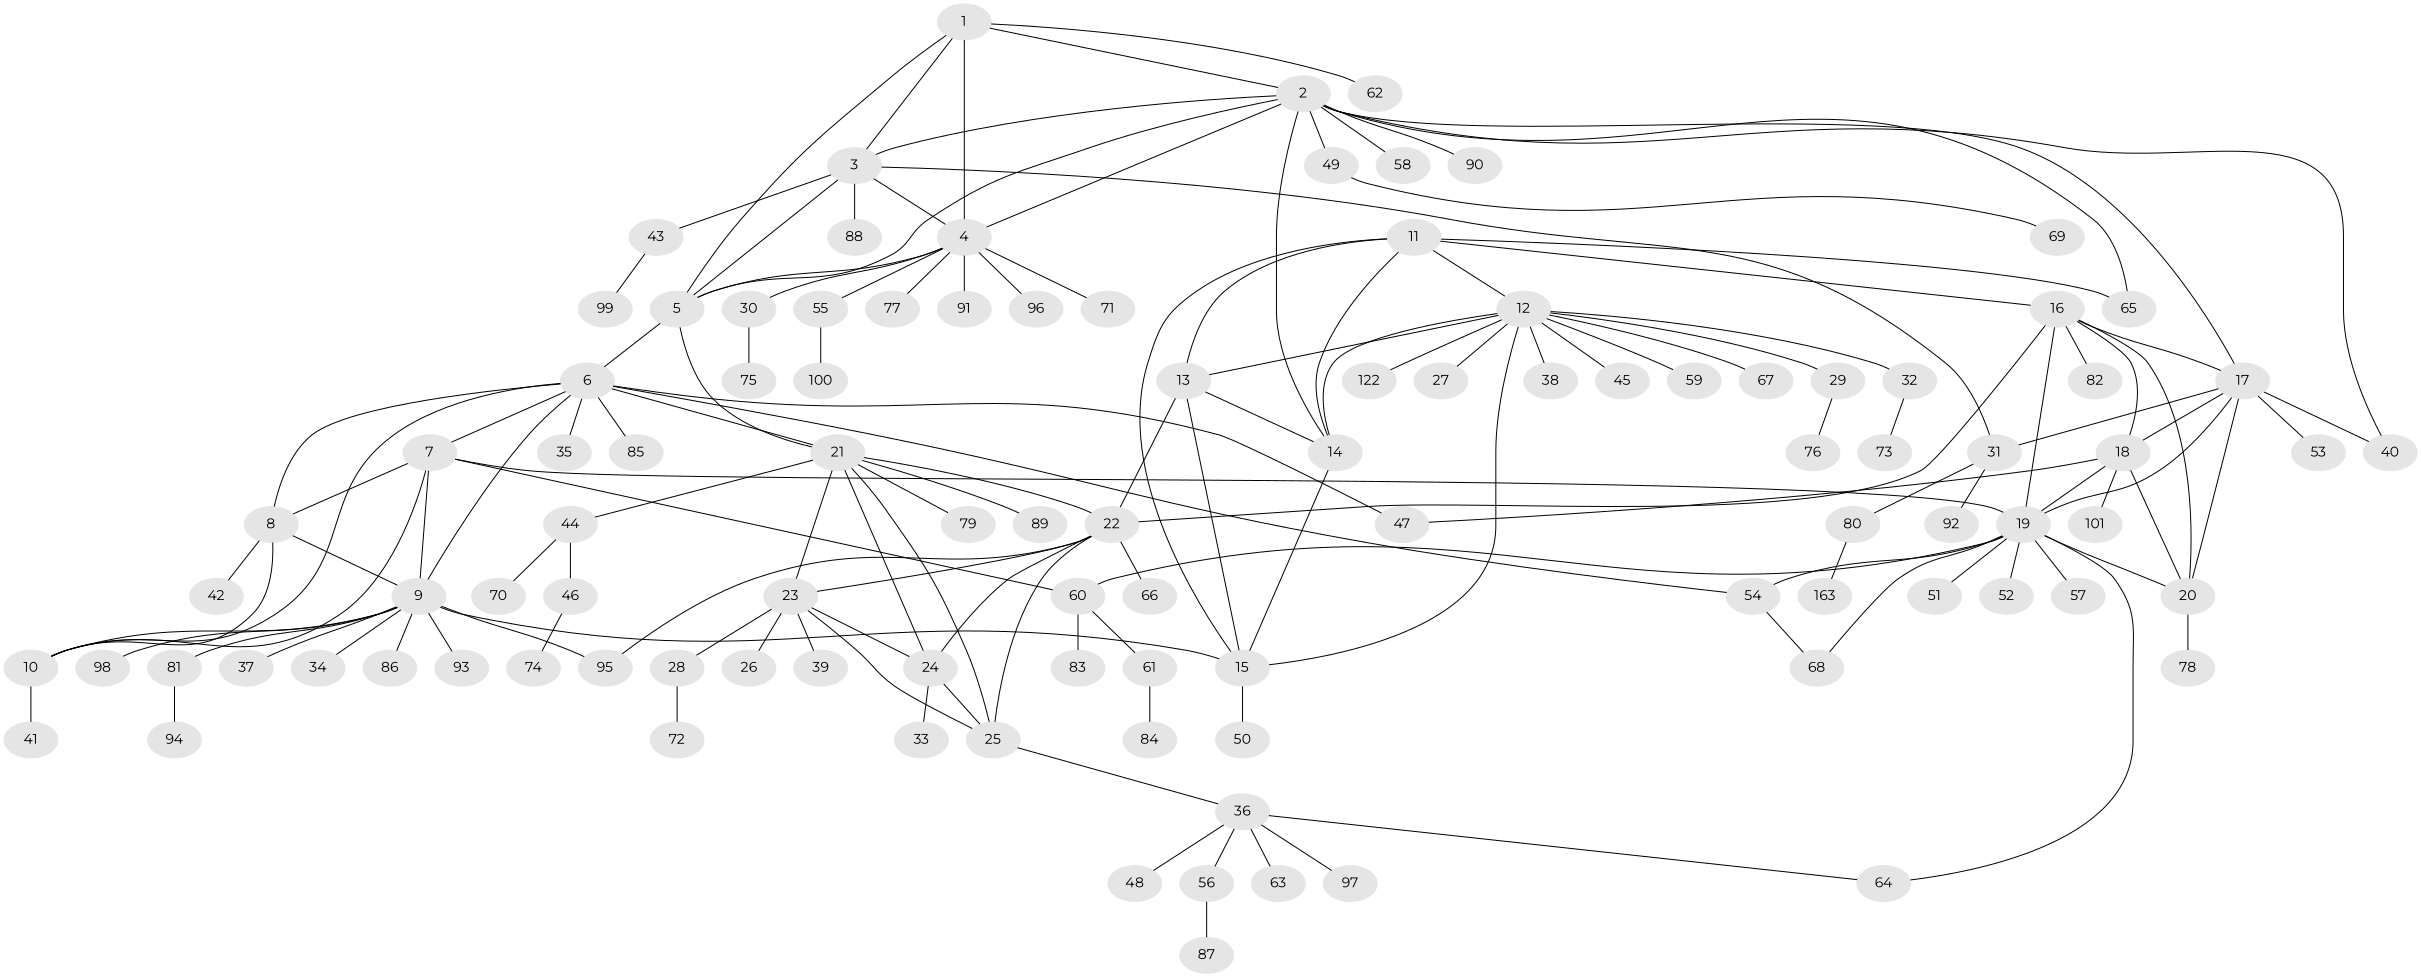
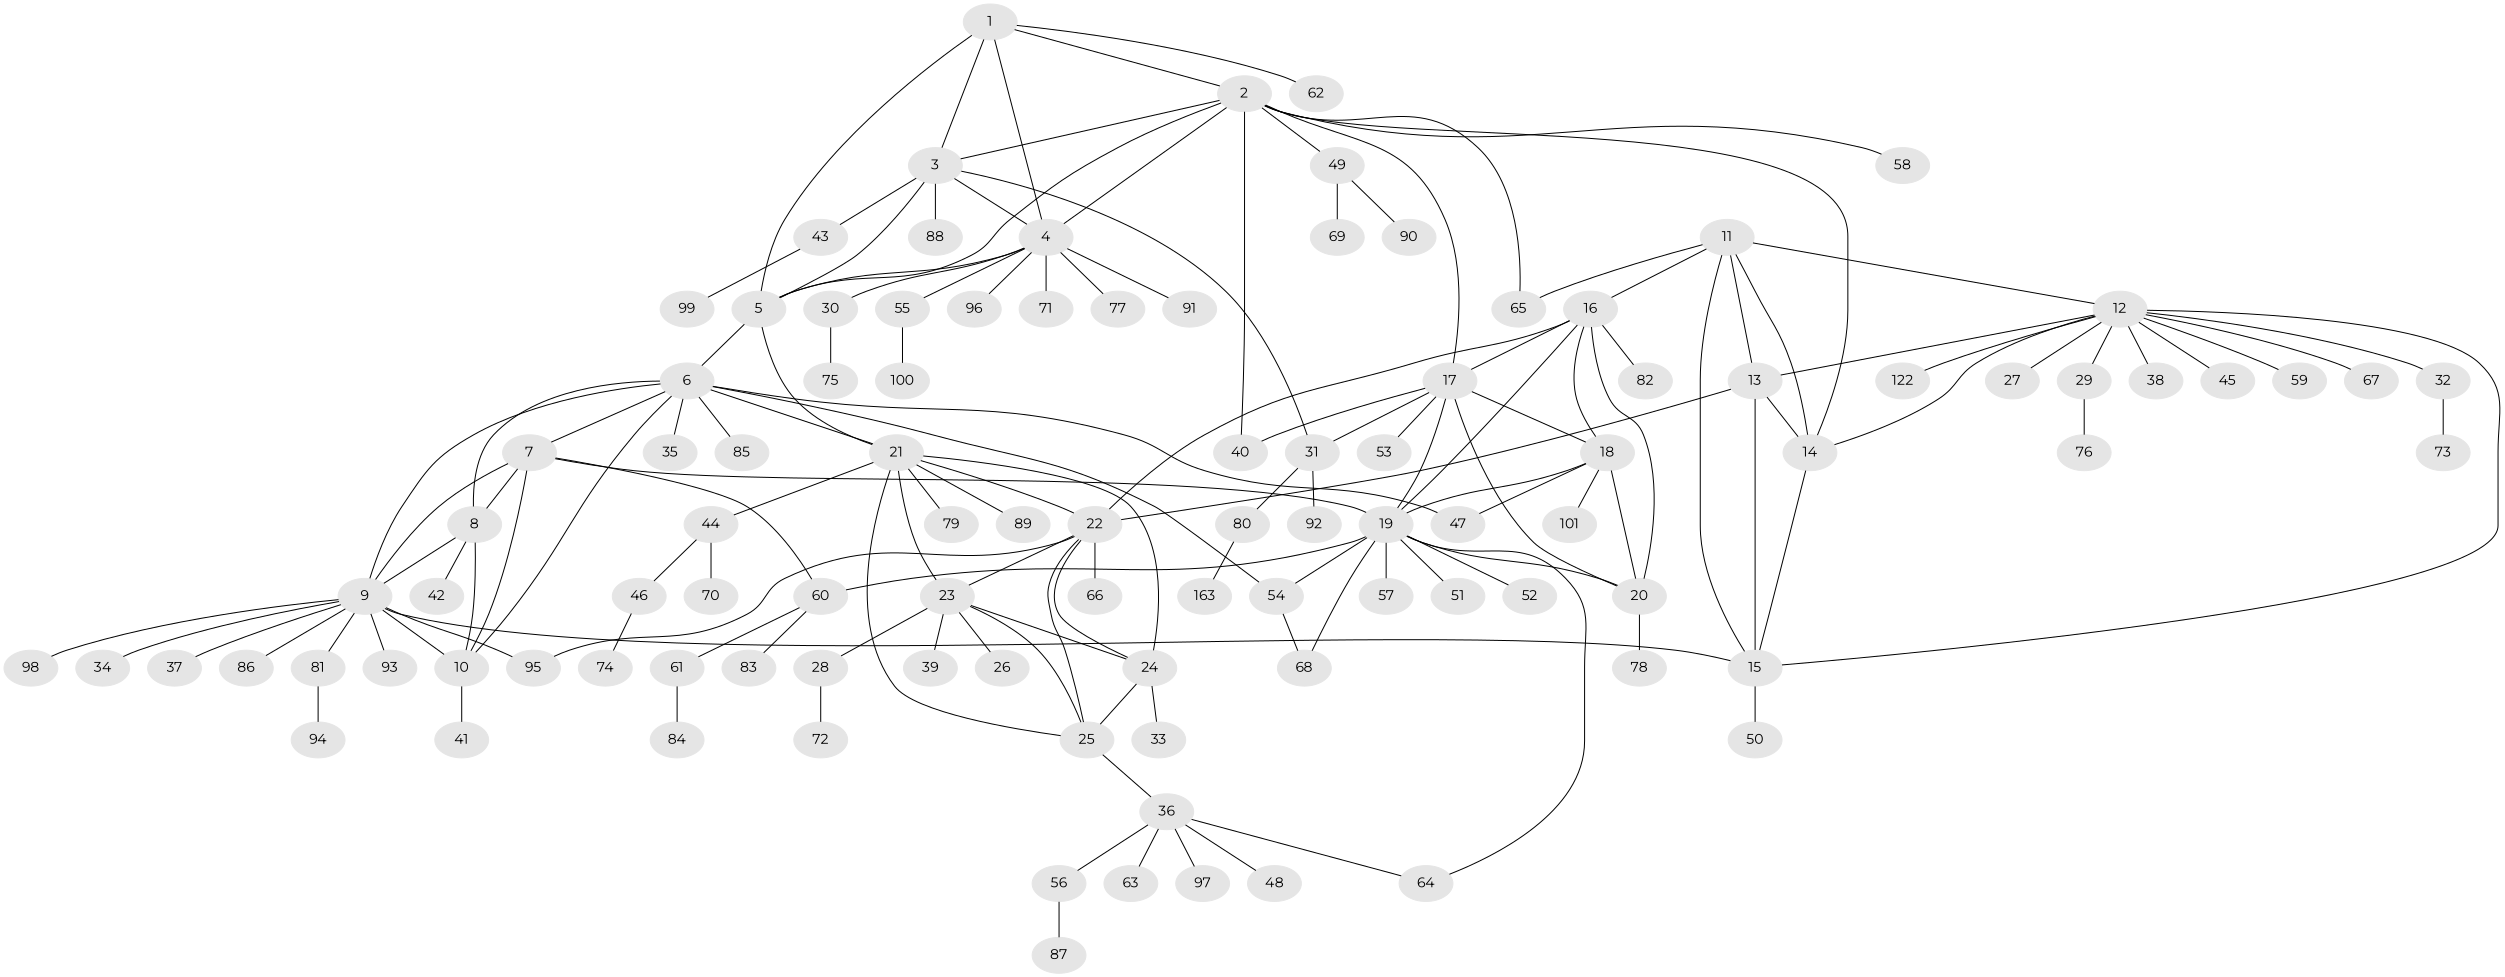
edge "2" -- "90": now "49" -- "90"
